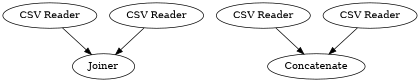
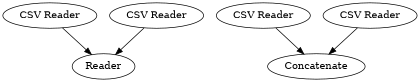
node "Joiner": label "Joiner" -> "Reader"
